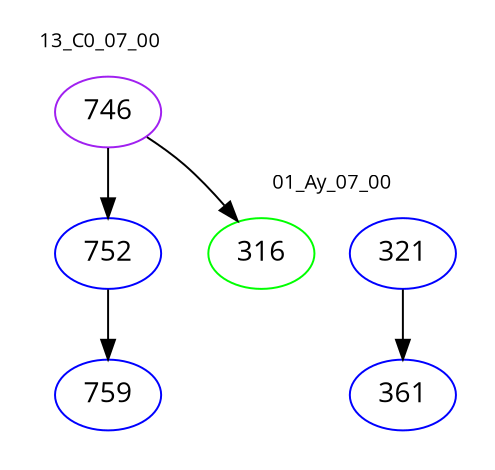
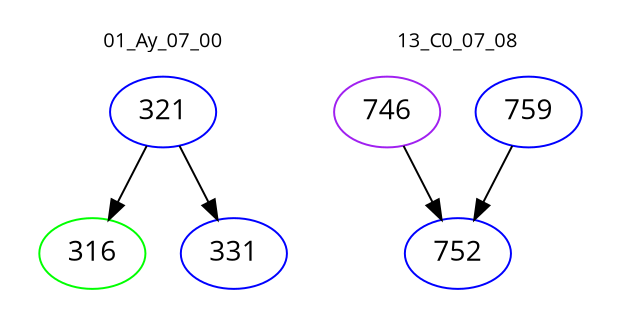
cluster "13_C0_07_00": label "13_C0_07_00" -> "13_C0_07_08"
edge "746" -> "316": now "321" -> "316"
edge "752" -> "759": reversed
node "361": label "361" -> "331"
